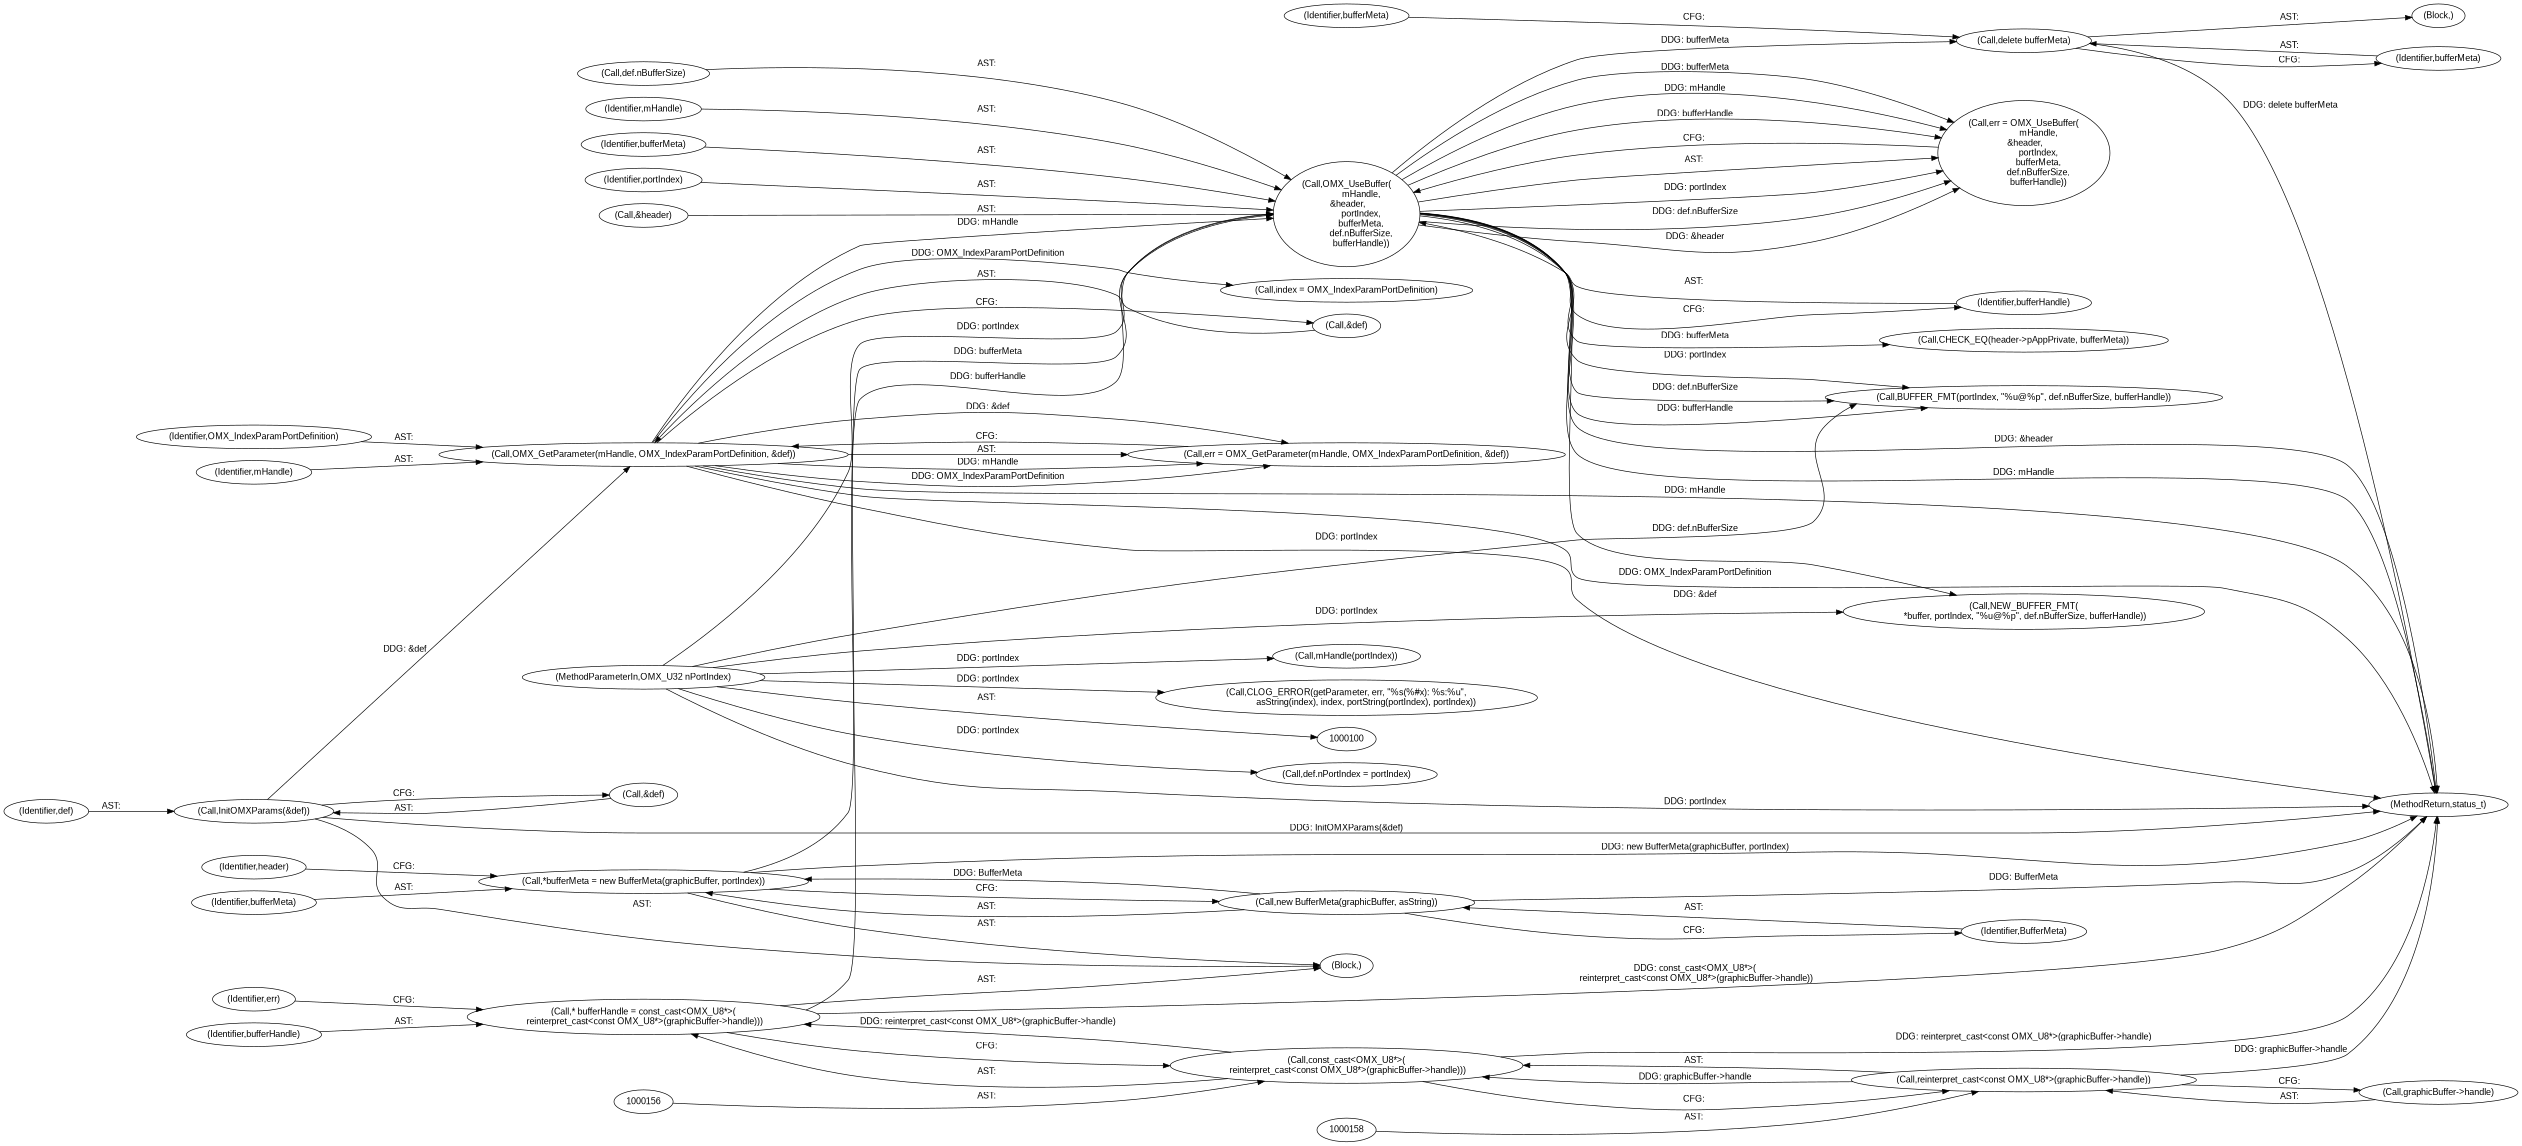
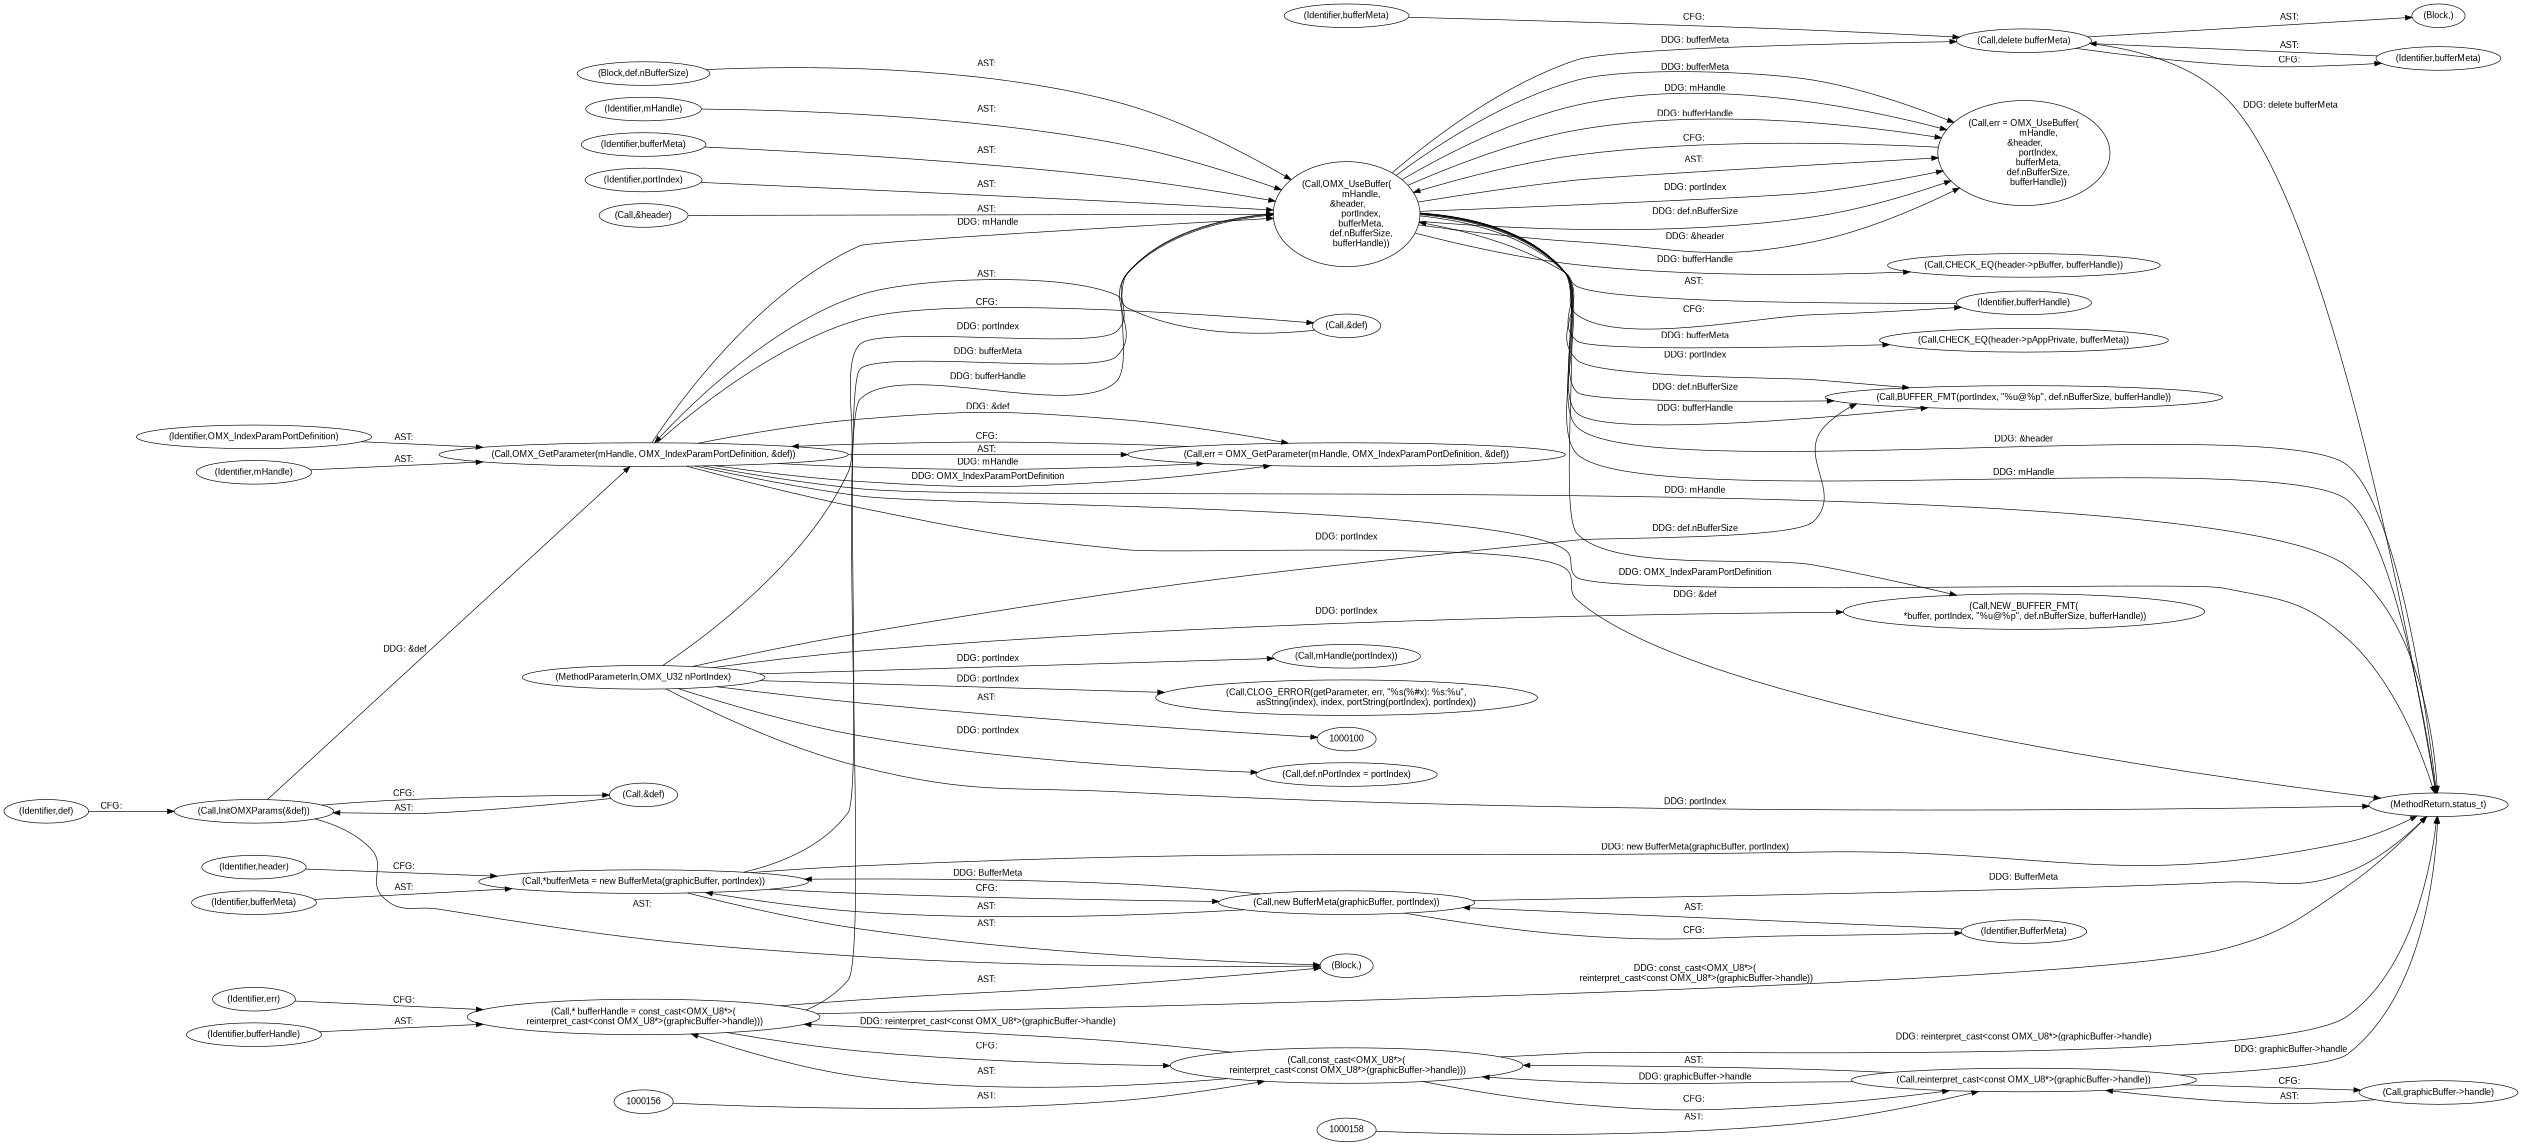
node "(Call,def.nBufferSize)": label "(Call,def.nBufferSize)" -> "(Block,def.nBufferSize)"
node "(Call,CHECK_EQ(header->pBuffer, bufferHandle))": added
node "(Call,index = OMX_IndexParamPortDefinition)": removed
edge "(Identifier,def)" -> "(Call,InitOMXParams(&def))": label "AST: " -> "CFG: "
edge "(Call,InitOMXParams(&def))" -> "(MethodReturn,status_t)": removed, label "DDG: InitOMXParams(&def)"
node "(Call,new BufferMeta(graphicBuffer, asString))": label "(Call,new BufferMeta(graphicBuffer, asString))" -> "(Call,new BufferMeta(graphicBuffer, portIndex))"
